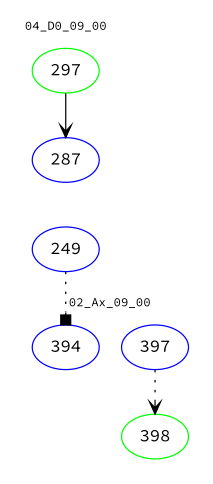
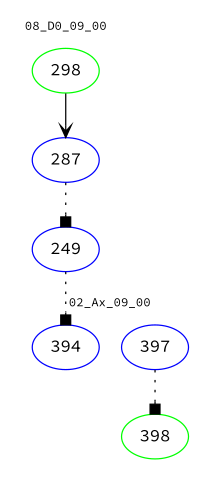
cluster "04_D0_09_00": label "04_D0_09_00" -> "08_D0_09_00"
node "297": label "297" -> "298"
edge "287" -> "249": added
edge "397" -> "398": arrowhead vee -> box
